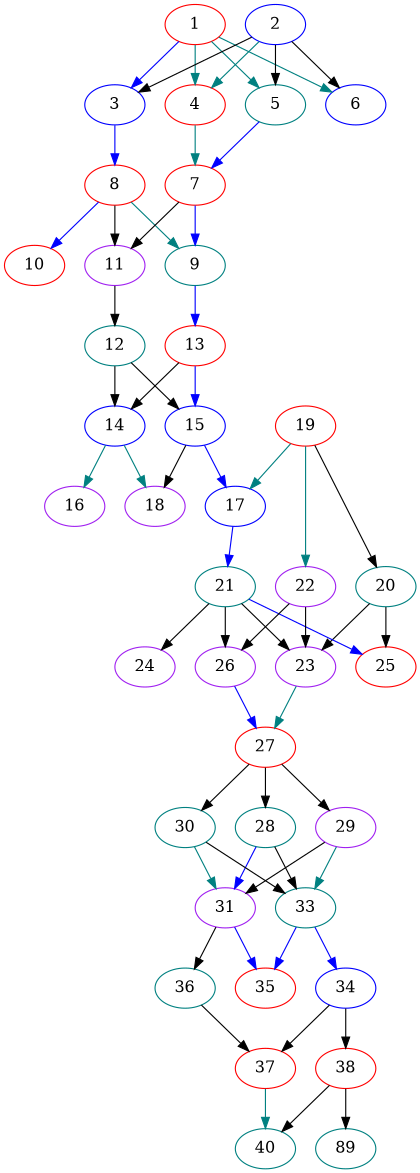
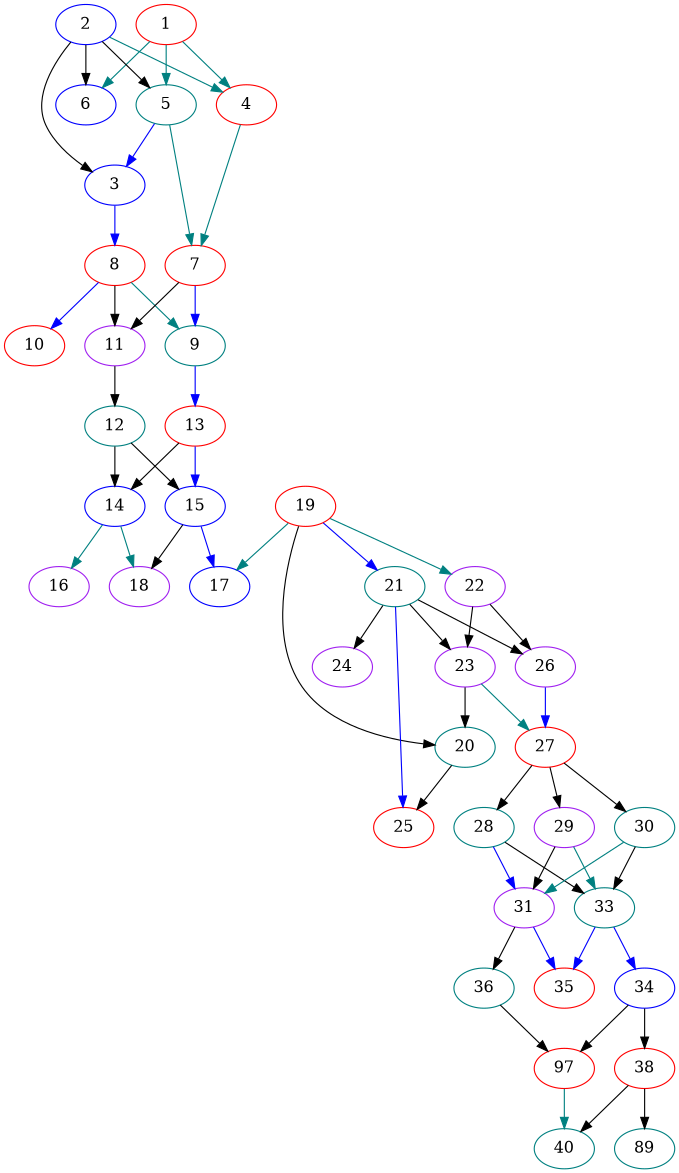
edge "1" -> "3": now "5" -> "3"
edge "5" -> "7": color blue -> teal
edge "17" -> "21": now "19" -> "21"
edge "20" -> "23": reversed
node "37": label "37" -> "97"
